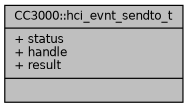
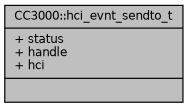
node "CC3000::hci_evnt_sendto_t": text "+ result" -> "+ hci"
